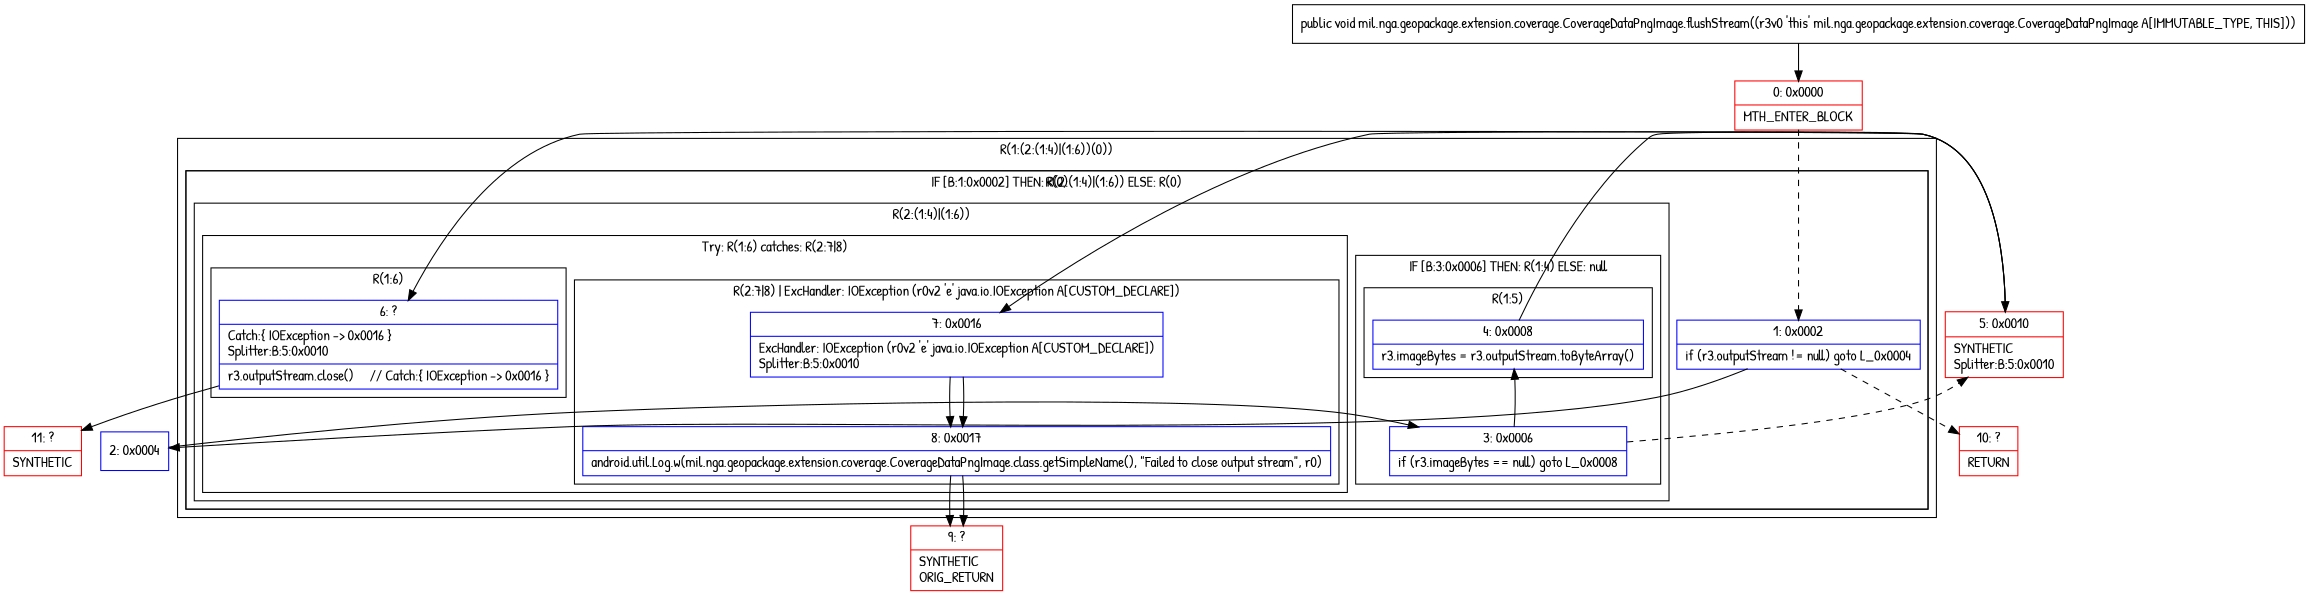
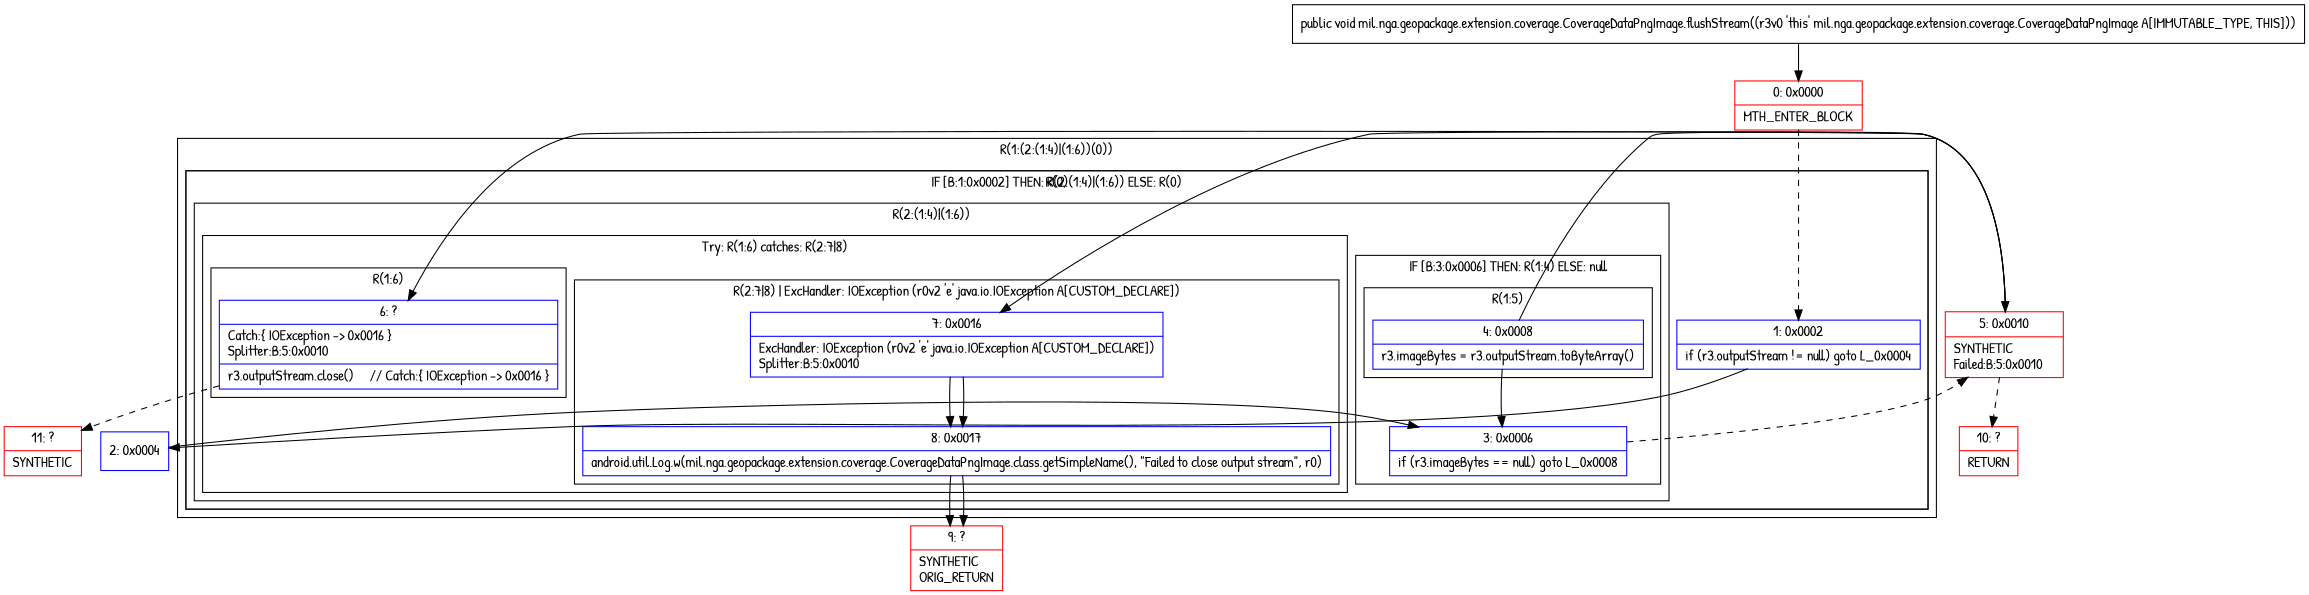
node "5: 0x0010": text "Splitter:B:5:0x0010" -> "Failed:B:5:0x0010"
edge "1: 0x0002" -> "10: ?": now "5: 0x0010" -> "10: ?"
edge "3: 0x0006" -> "4: 0x0008": reversed
edge "6: ?" -> "11: ?": style solid -> dashed
